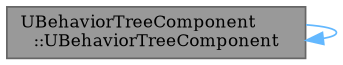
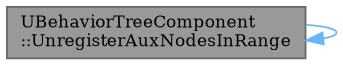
node "UBehaviorTreeComponent ::UBehaviorTreeComponent": label "UBehaviorTreeComponent ::UBehaviorTreeComponent" -> "UBehaviorTreeComponent ::UnregisterAuxNodesInRange"
